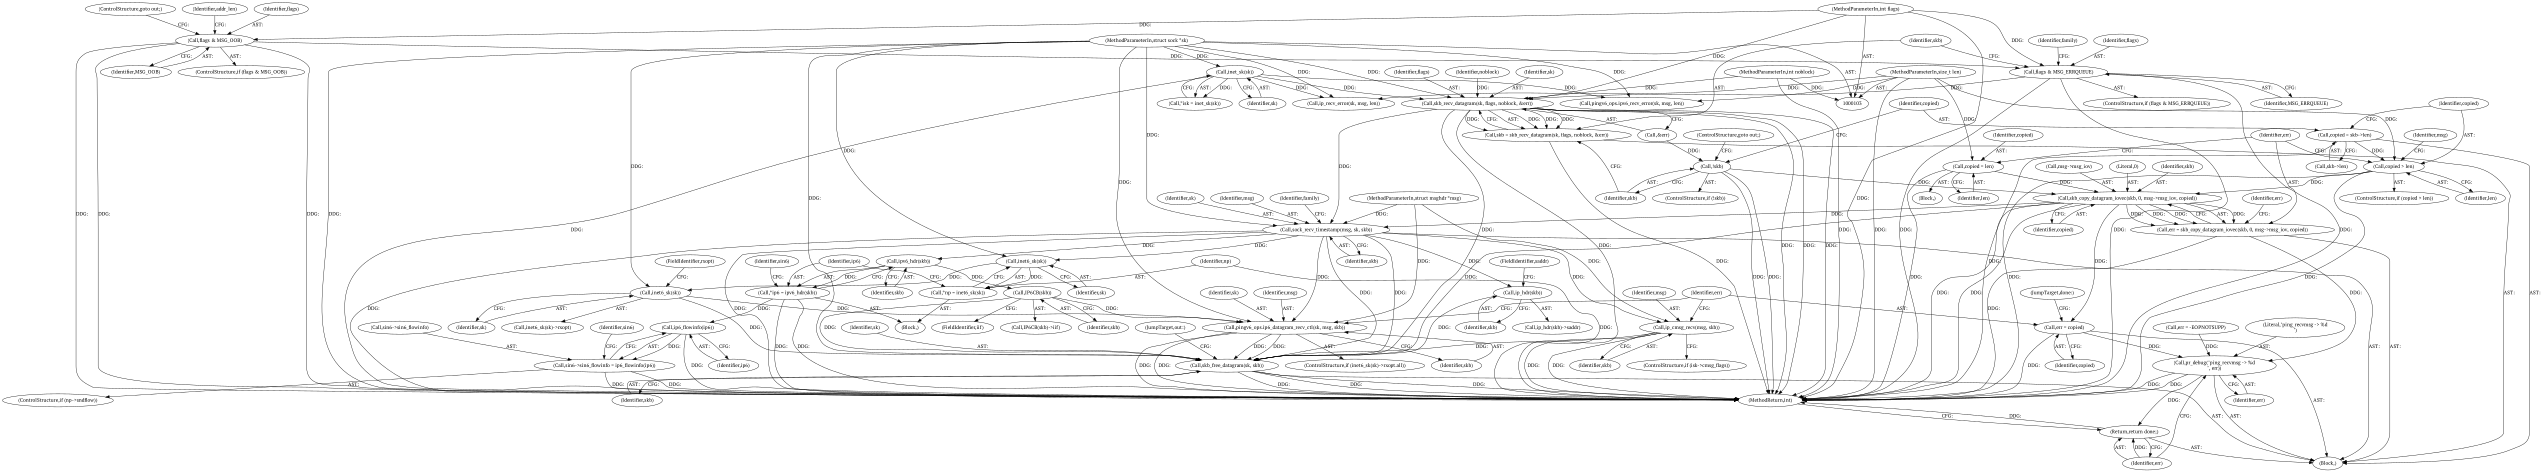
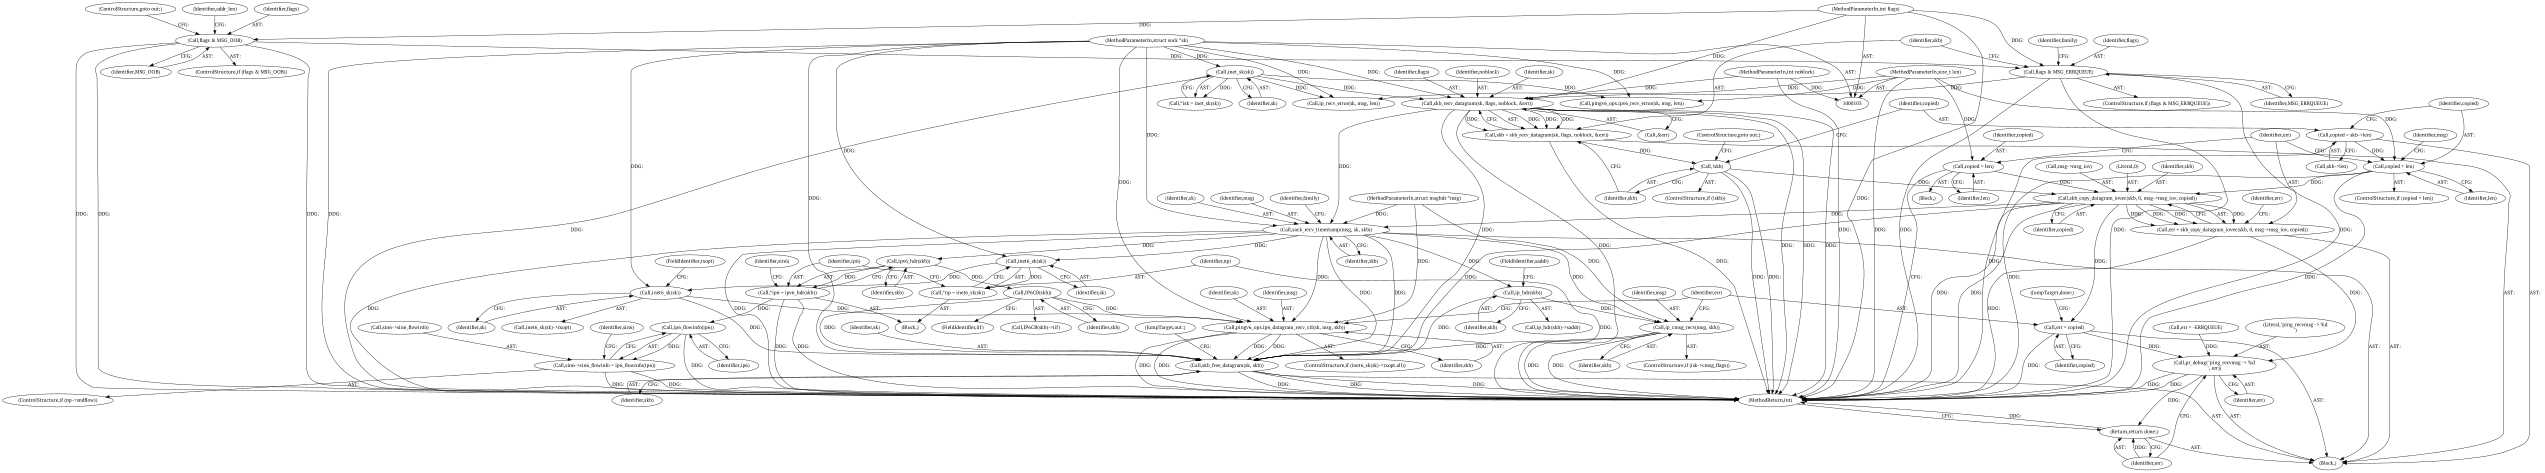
edge "(Identifier,noblock)" -> "(Call,skb_recv_datagram(sk, flags, noblock, &err))": label "DDG: " -> "AST: "
edge "(Call,&err)" -> "(Call,!skb)": now "(Call,skb = skb_recv_datagram(sk, flags, noblock, &err))" -> "(Call,!skb)"
edge "(Call,copied = len)" -> "(MethodReturn,int)": label "DDG: " -> "CFG: "
edge "(Call,ip_hdr(skb))" -> "(Call,ip_cmsg_recv(msg, skb))": added, label "DDG:"
node "(Call,err = -EOPNOTSUPP)": label "(Call,err = -EOPNOTSUPP)" -> "(Call,err = -ERRQUEUE)"
edge "(Call,ip_cmsg_recv(msg, skb))" -> "(ControlStructure,if (isk->cmsg_flags))": label "CFG: " -> "AST: "
